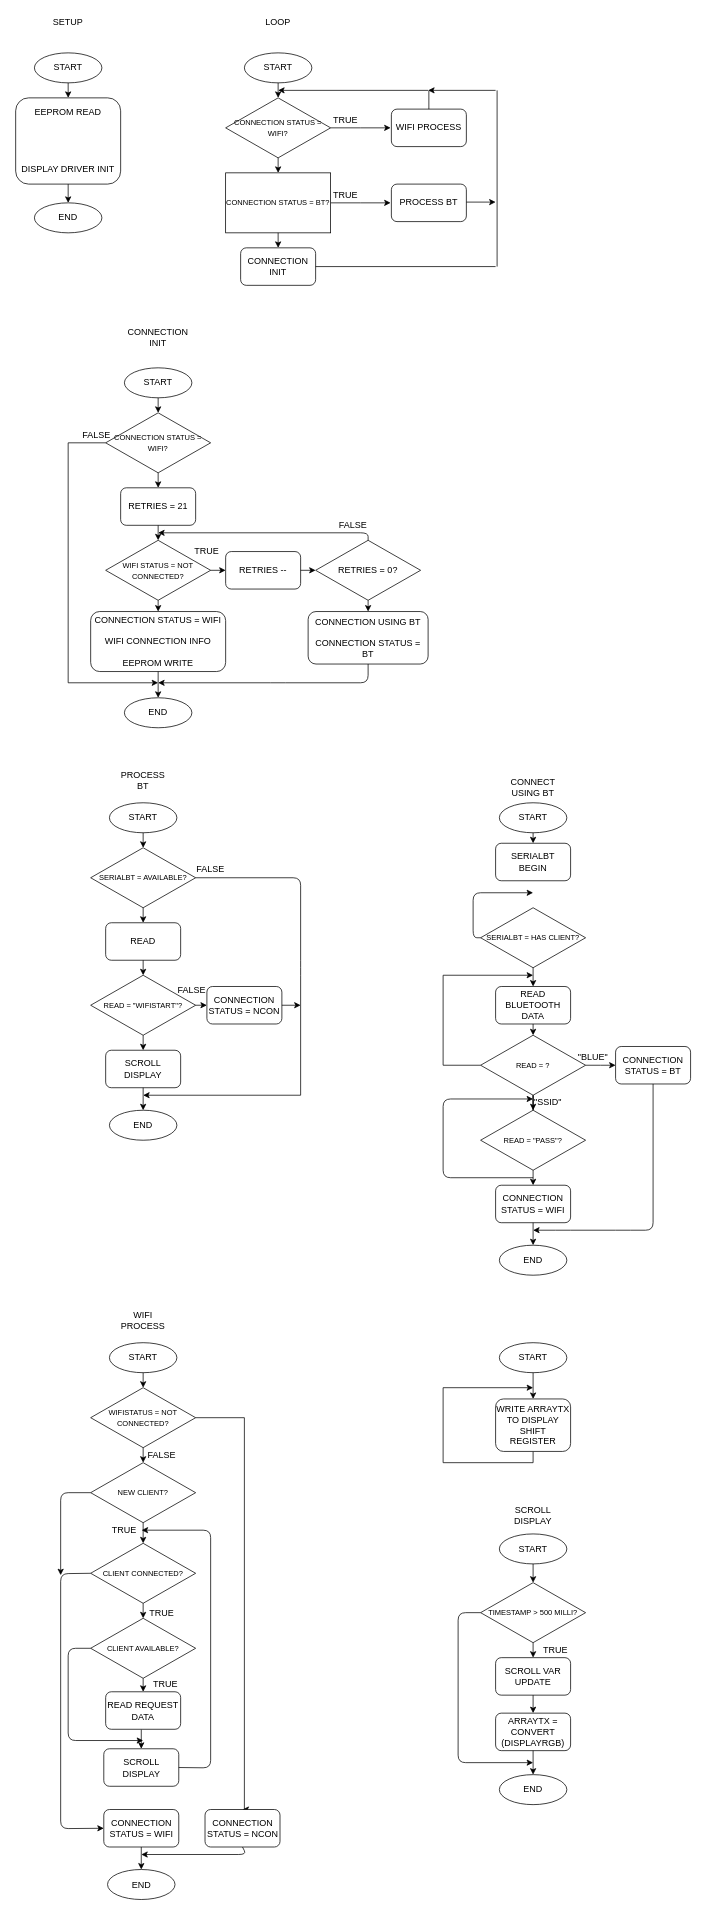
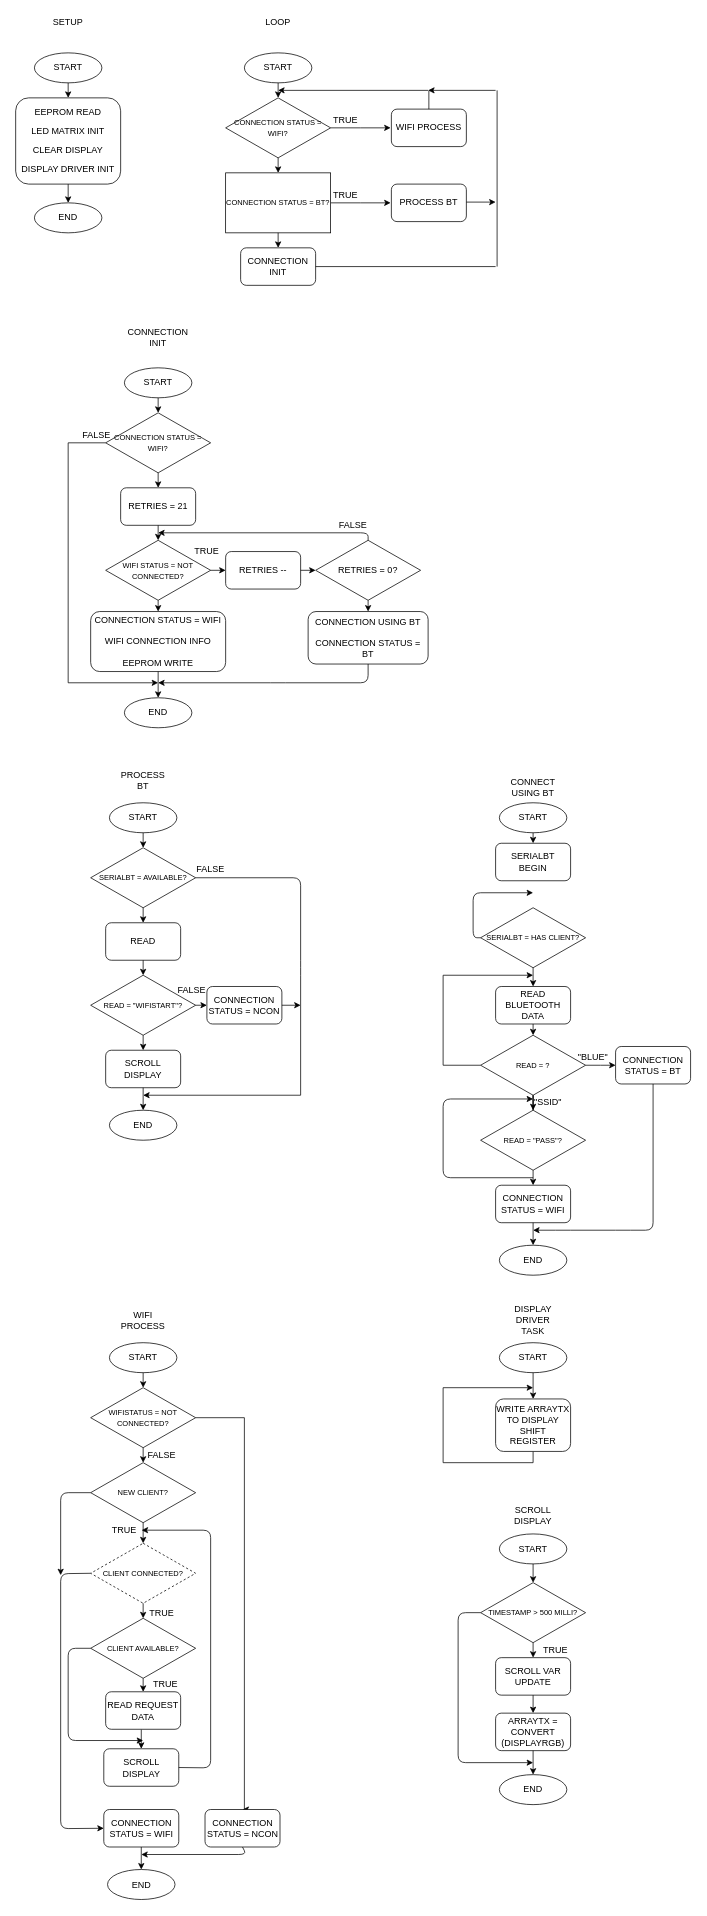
node "LED MATRIX INIT": added
node "CLEAR DISPLAY": added
node "DISPLAY DRIVER TASK": added
node "CLIENT CONNECTED?": style solid -> dashed
